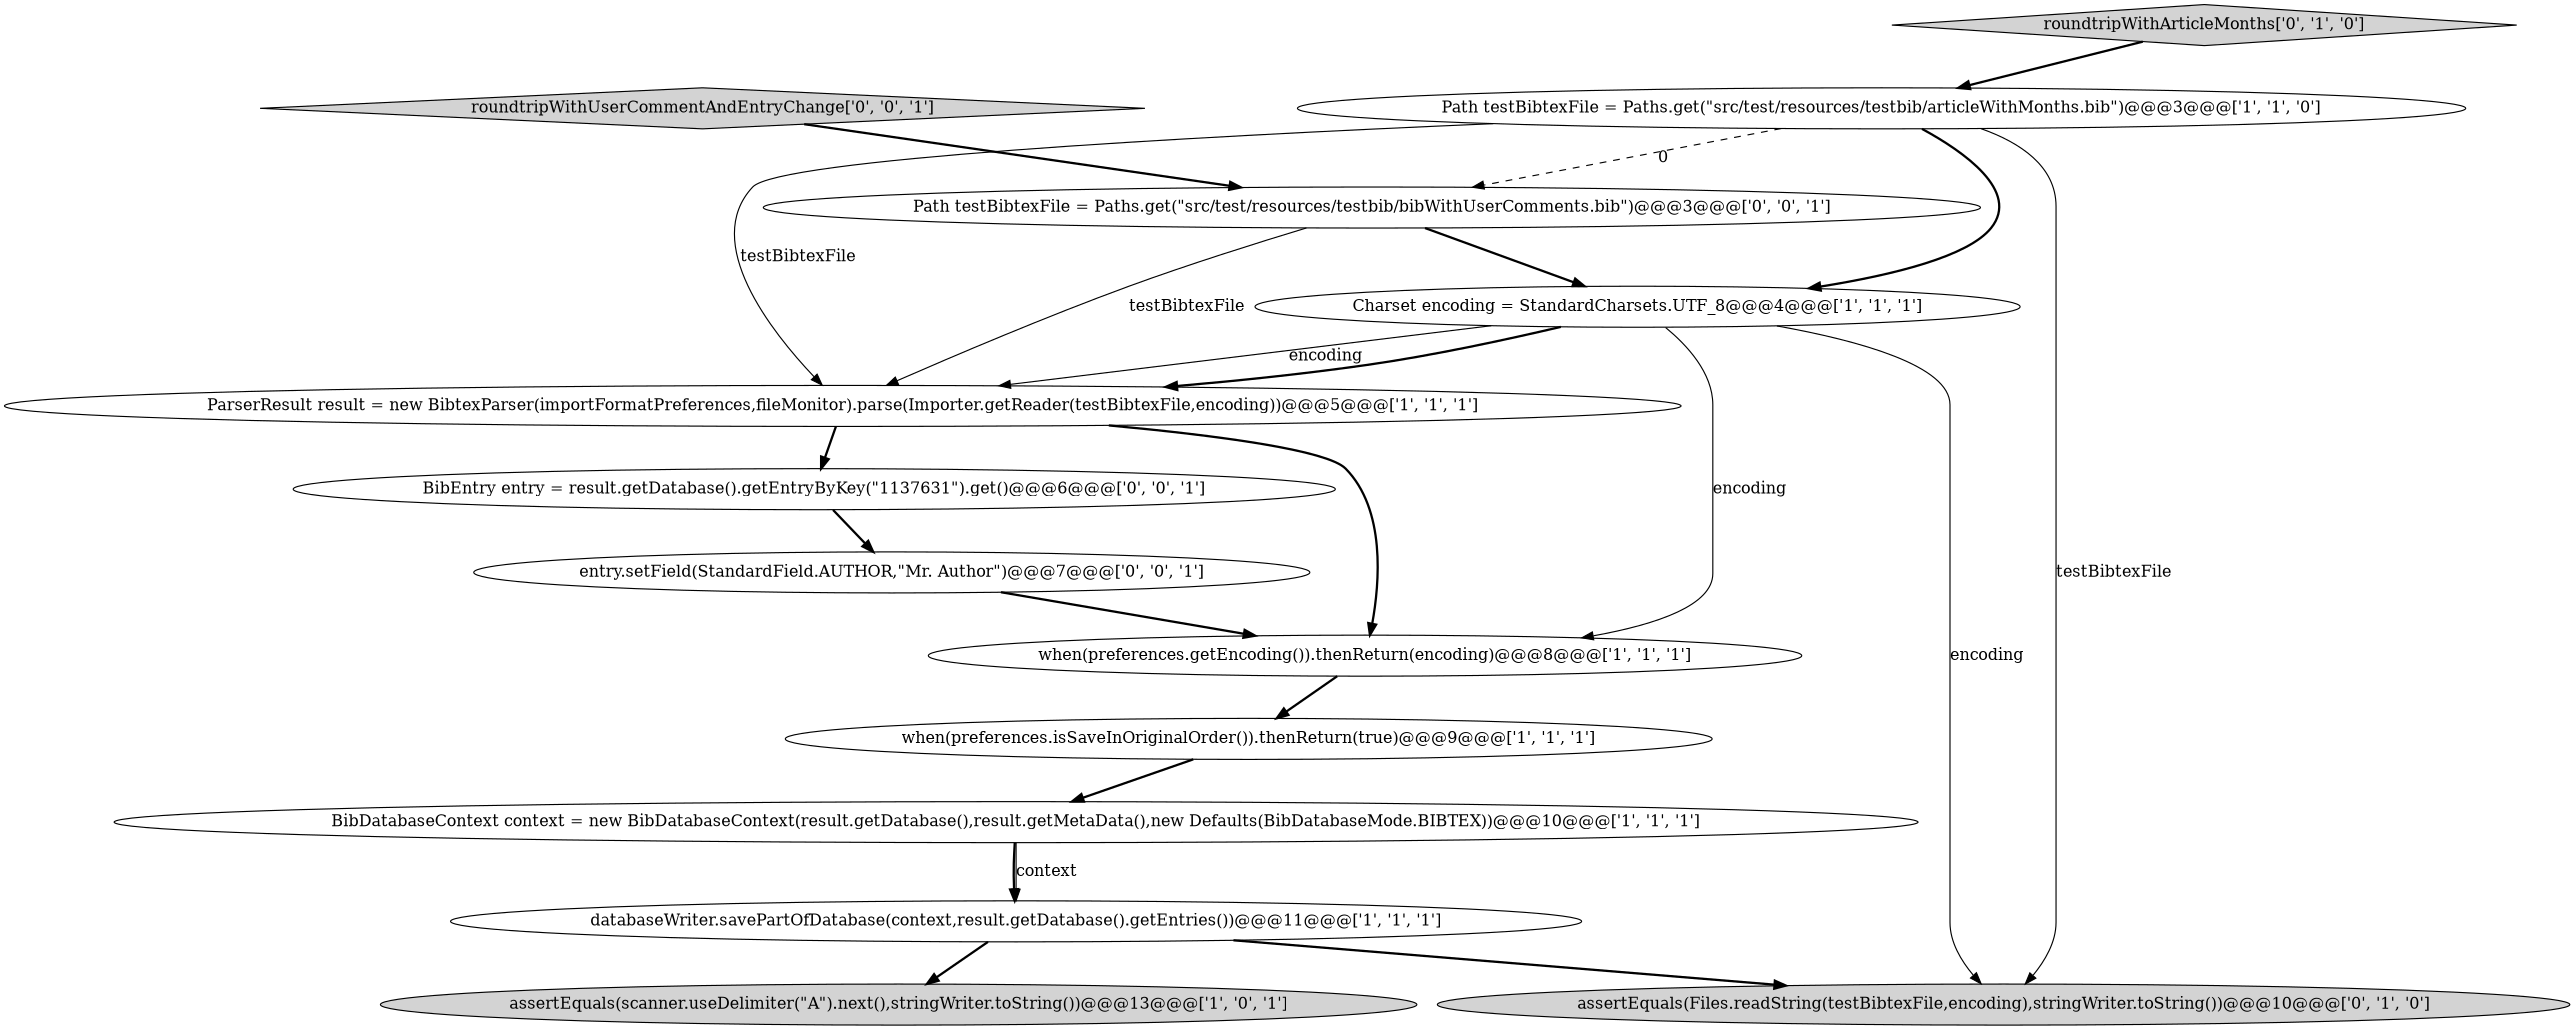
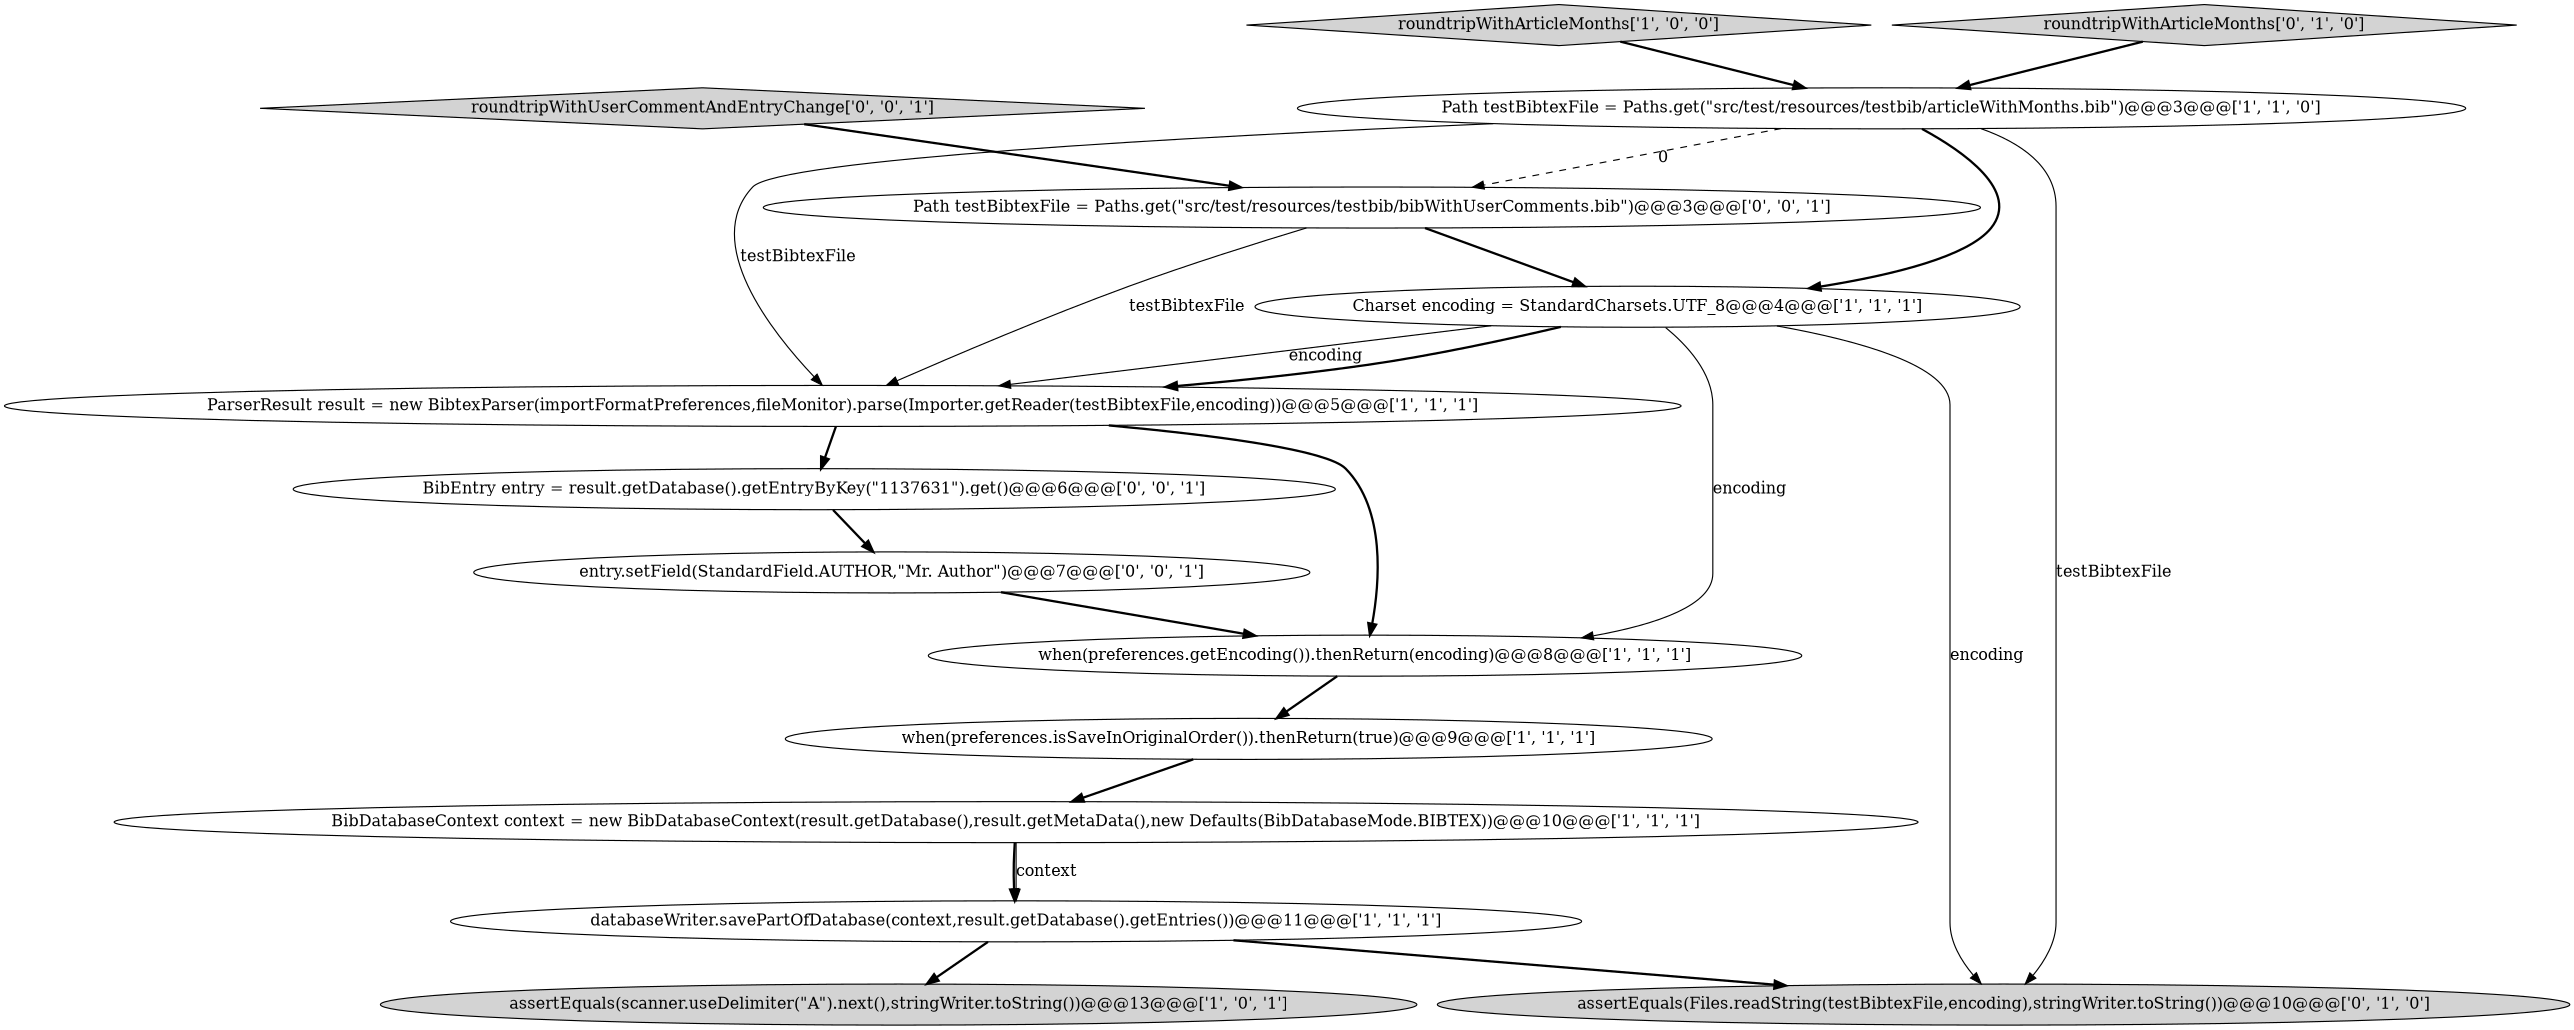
node "roundtripWithArticleMonths['1', '0', '0']": added
